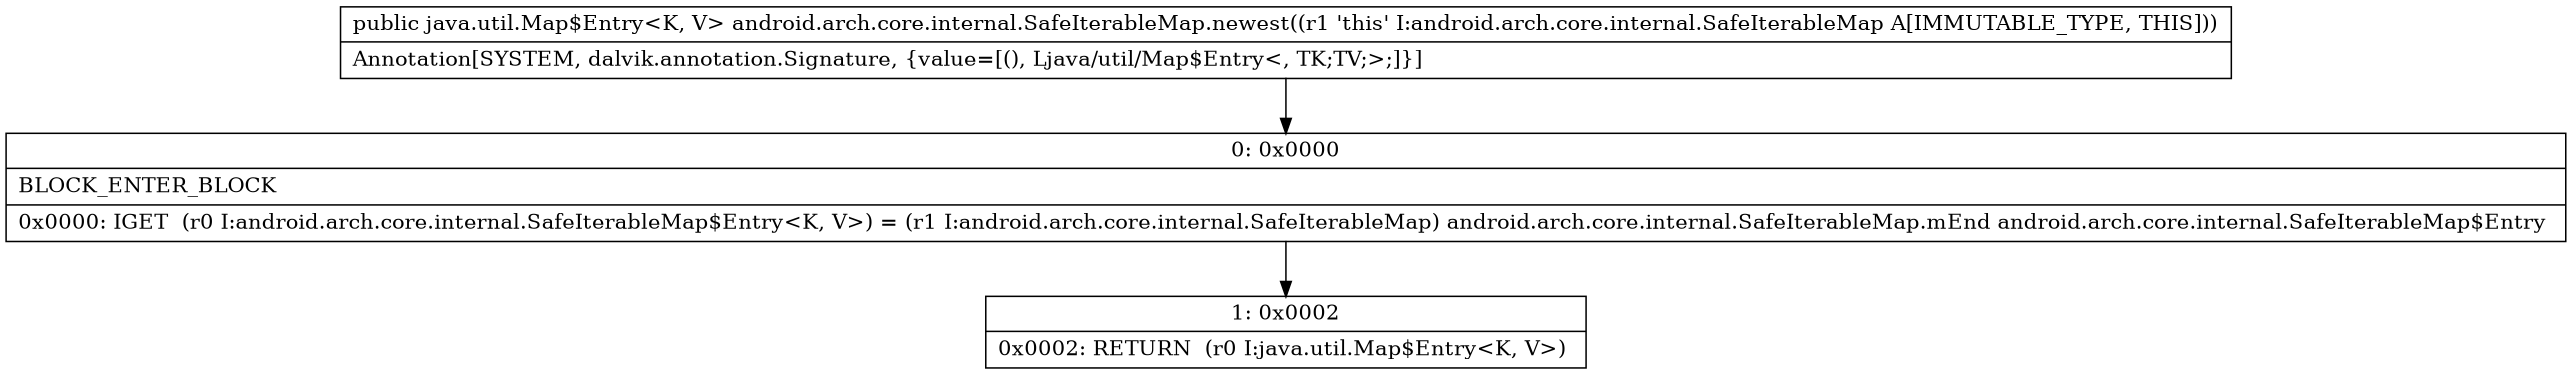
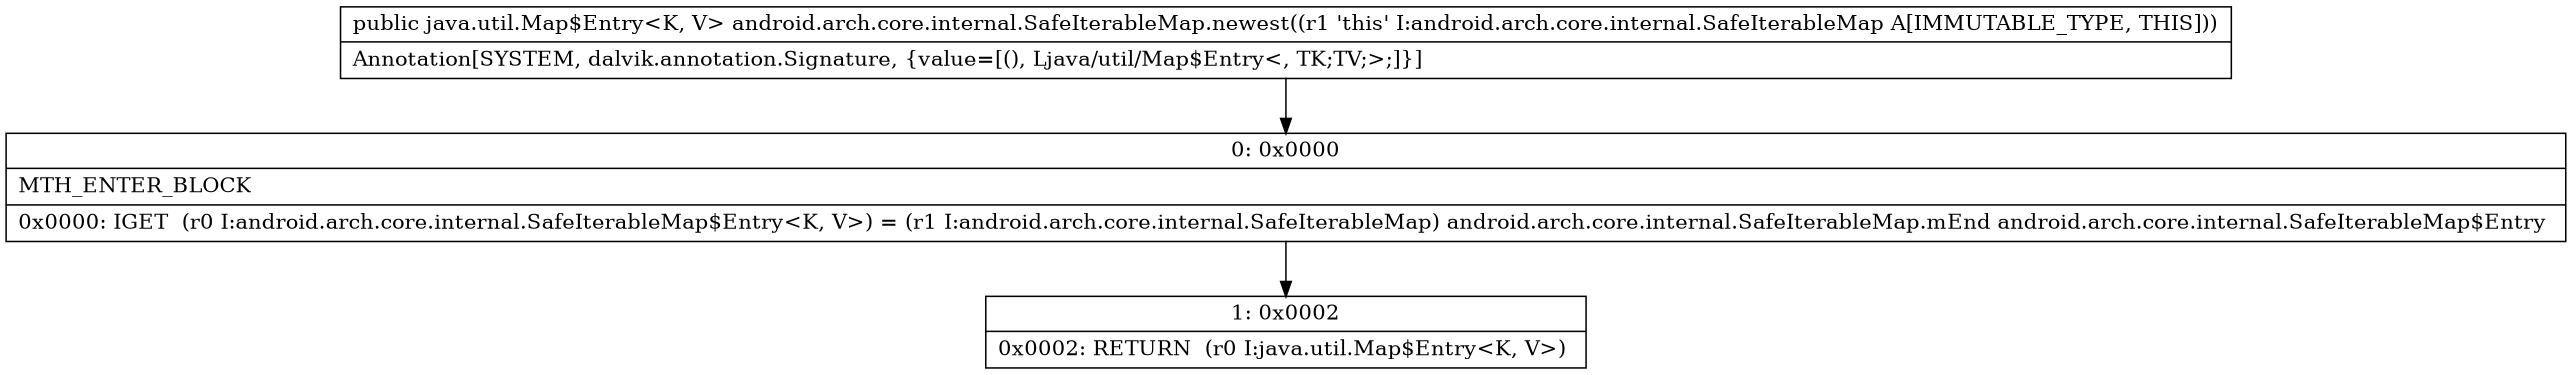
node "0: 0x0000": text "BLOCK_ENTER_BLOCK" -> "MTH_ENTER_BLOCK"
